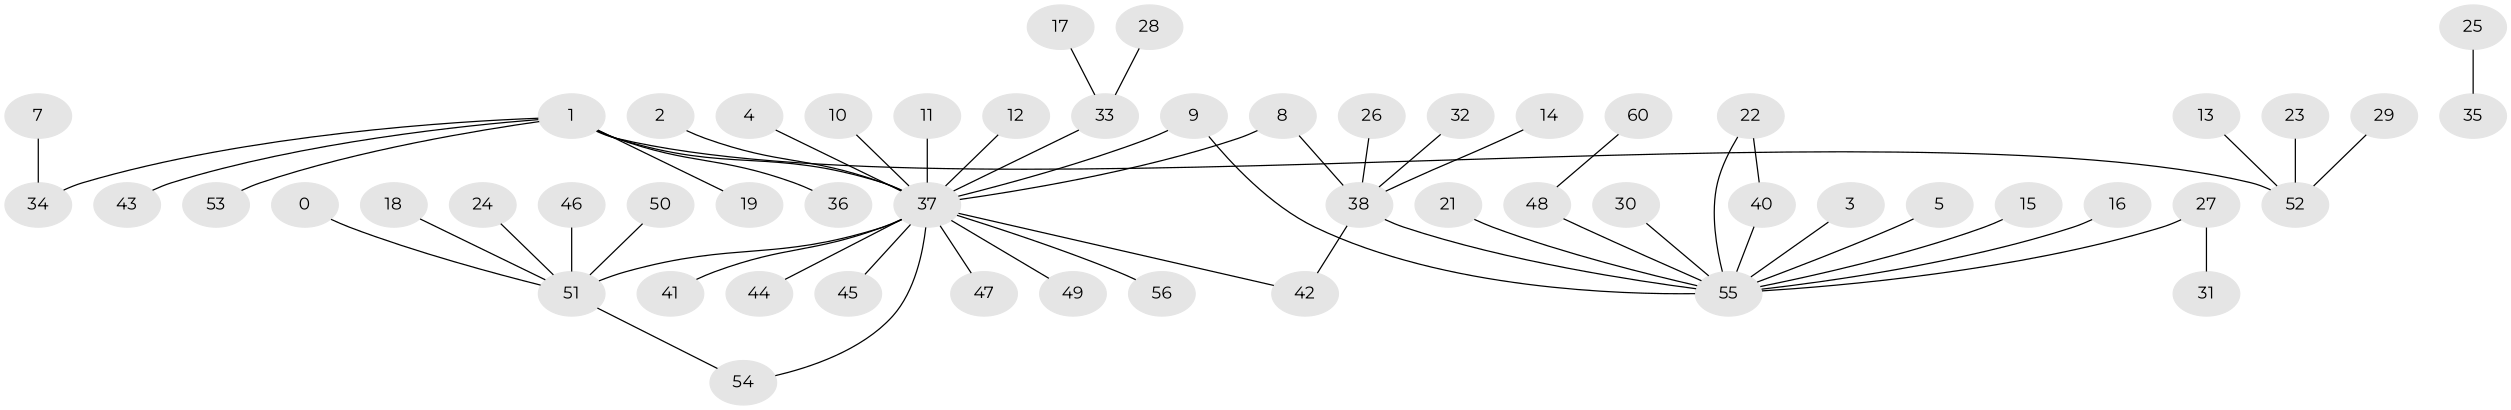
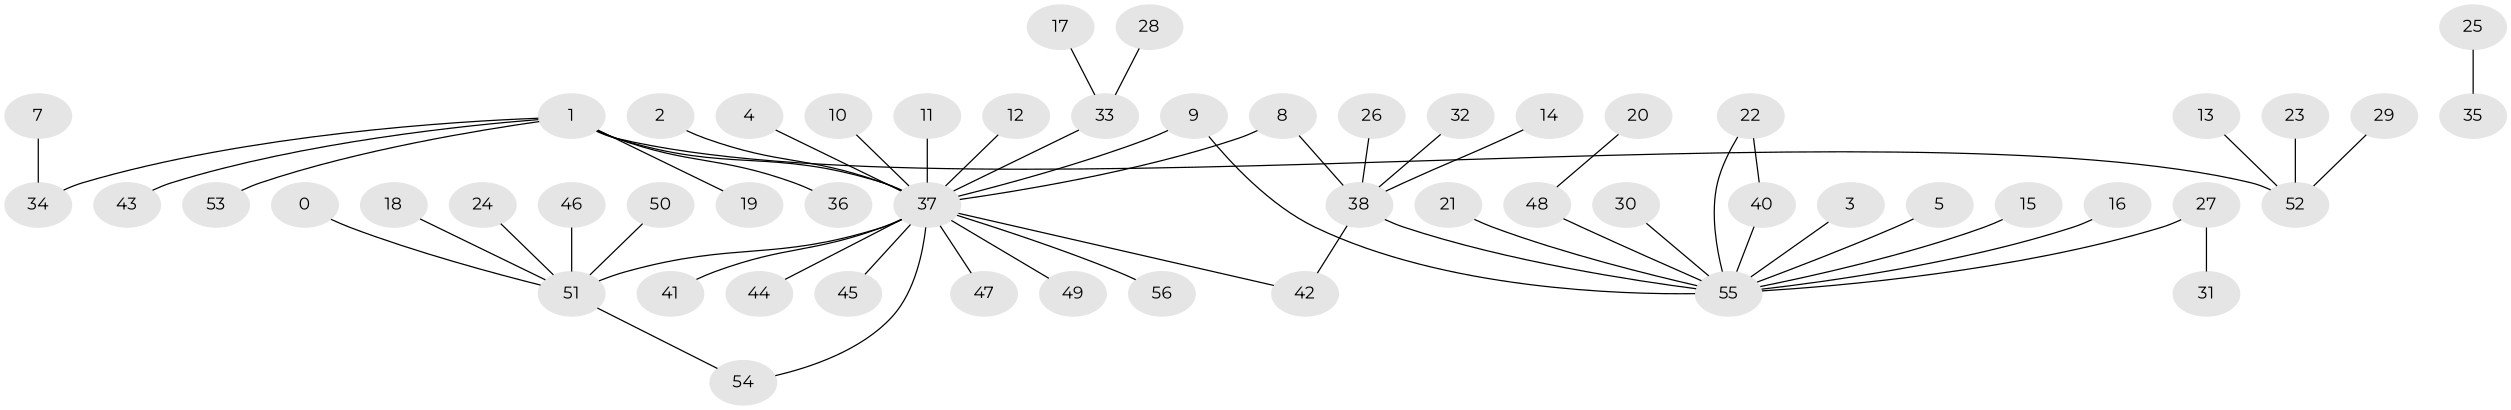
node "60": label "60" -> "20"
